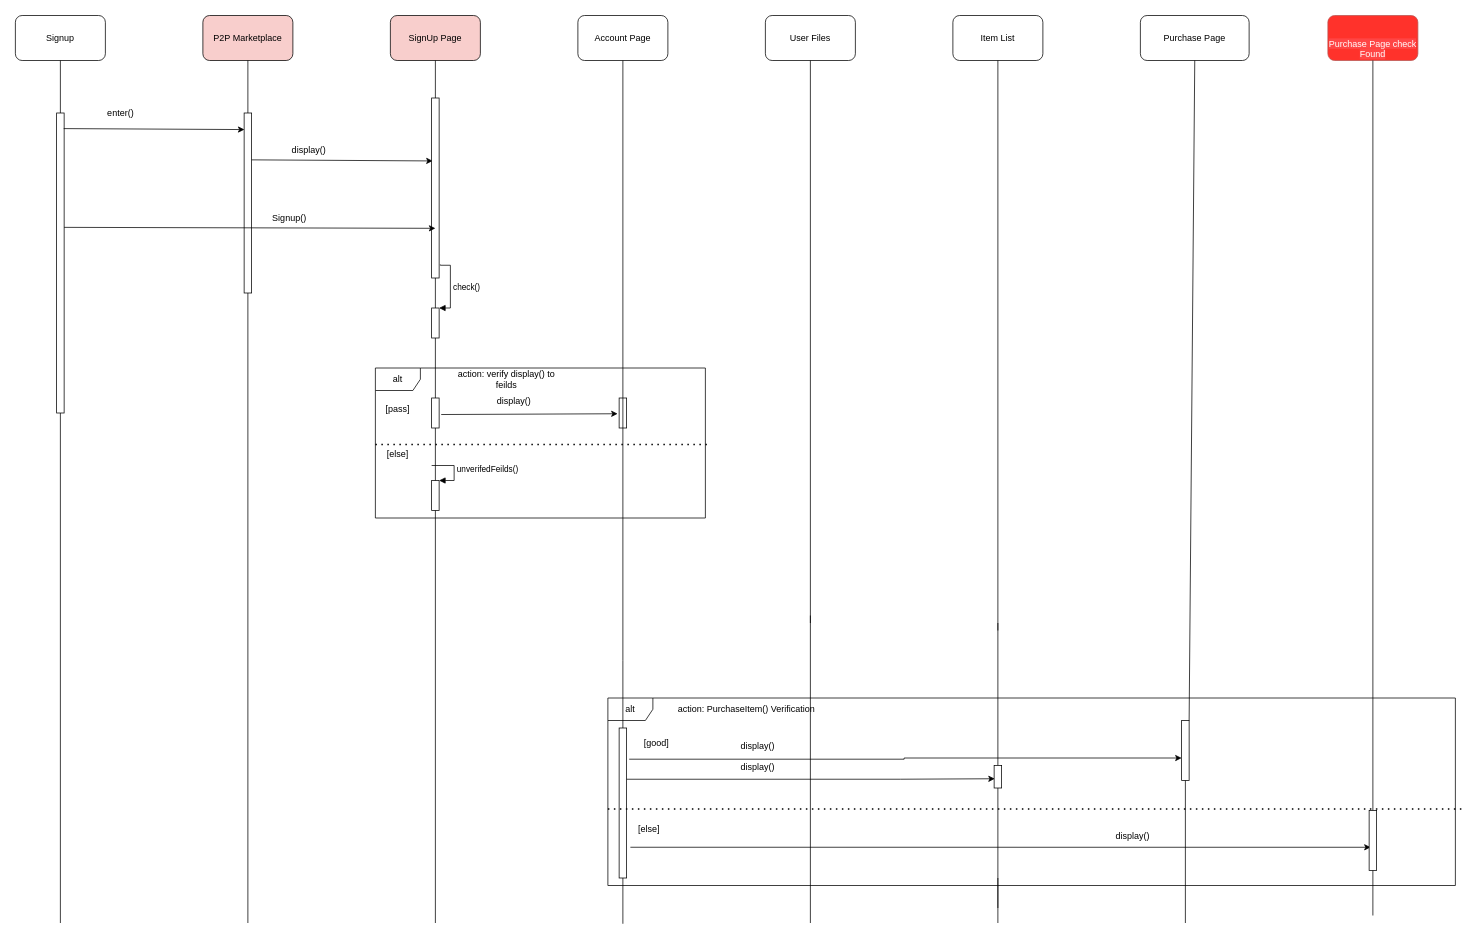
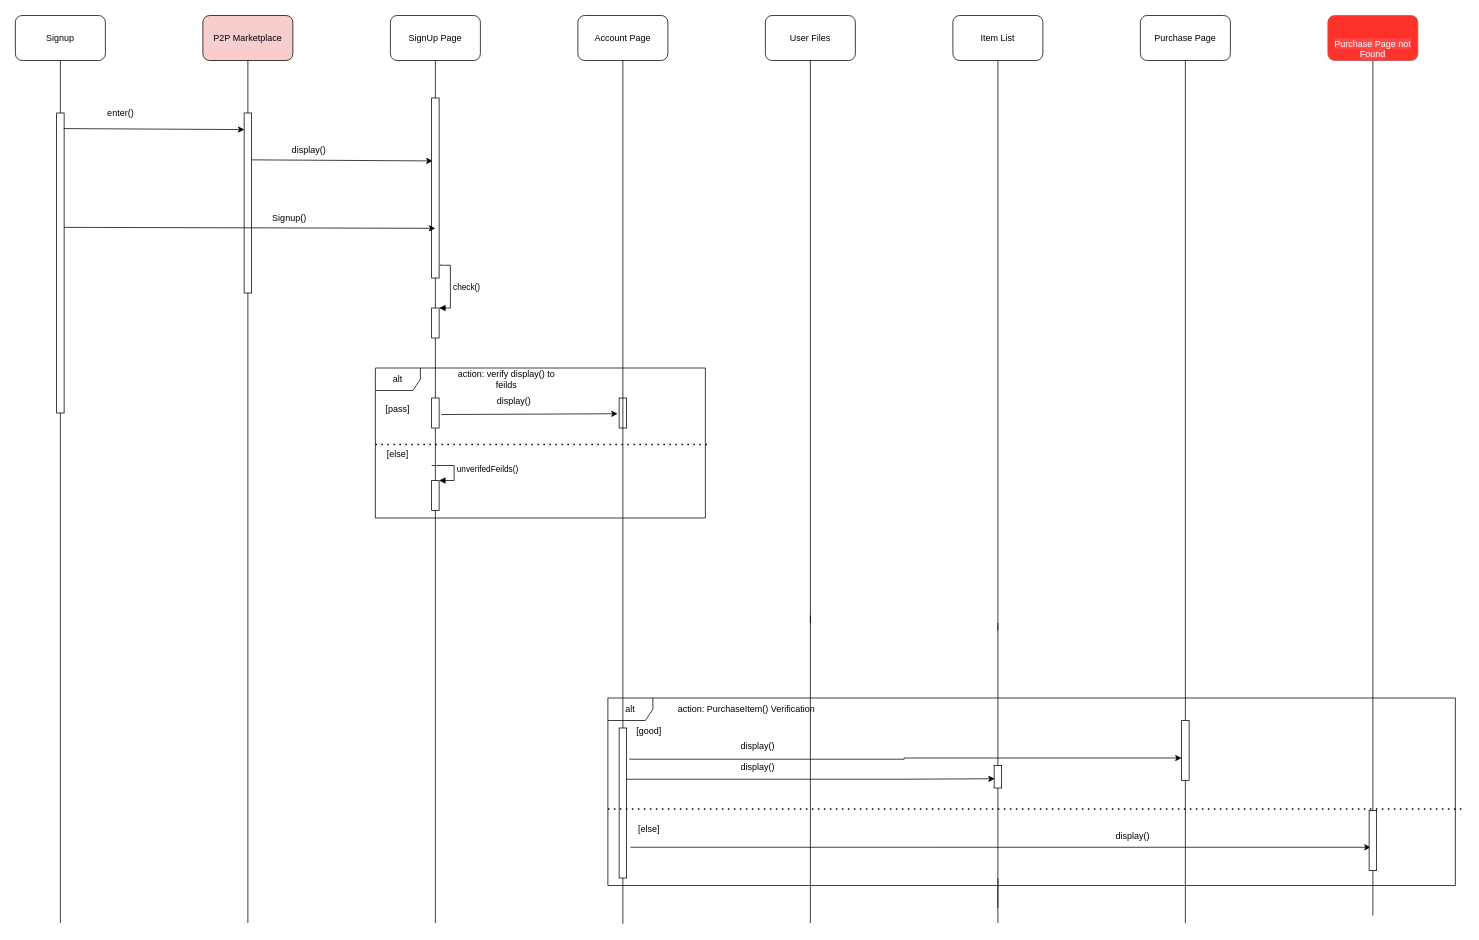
node "SignUp Page": fillcolor #f8cecc -> #ffffff
node "Purchase Page": size 109x45 -> 90x45
node "Purchase Page check Found": label "Purchase Page check Found" -> "Purchase Page not Found"
node "[good]": moved (657, 743) -> (649, 732)
